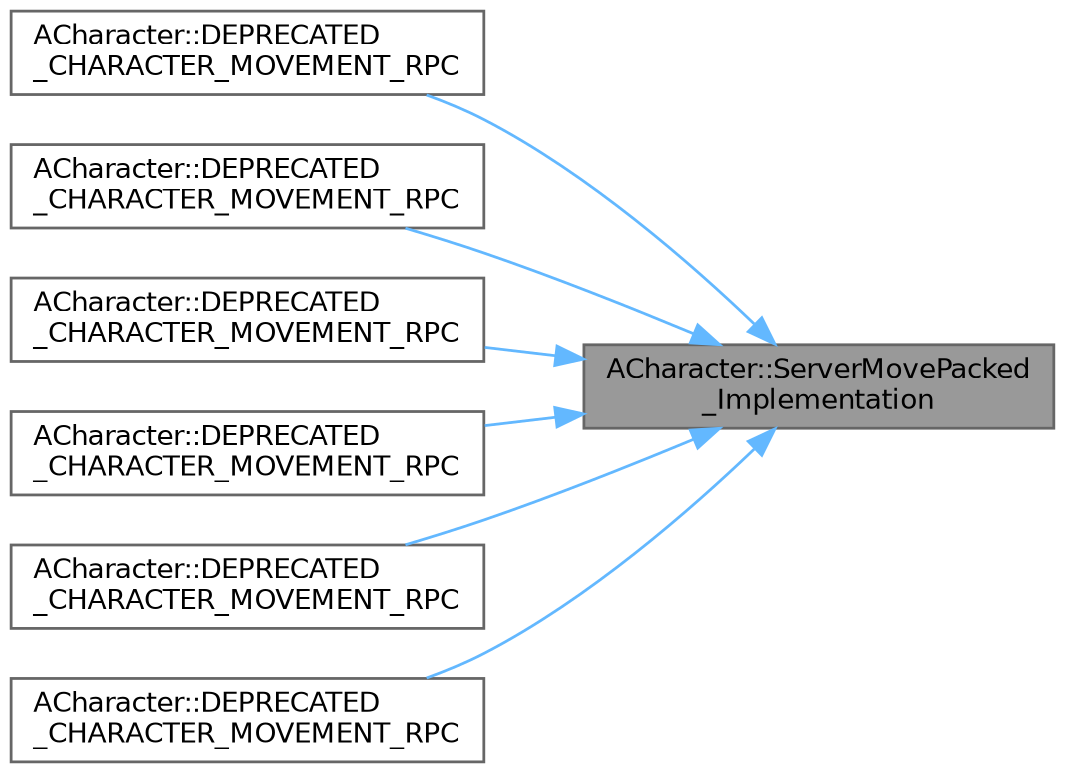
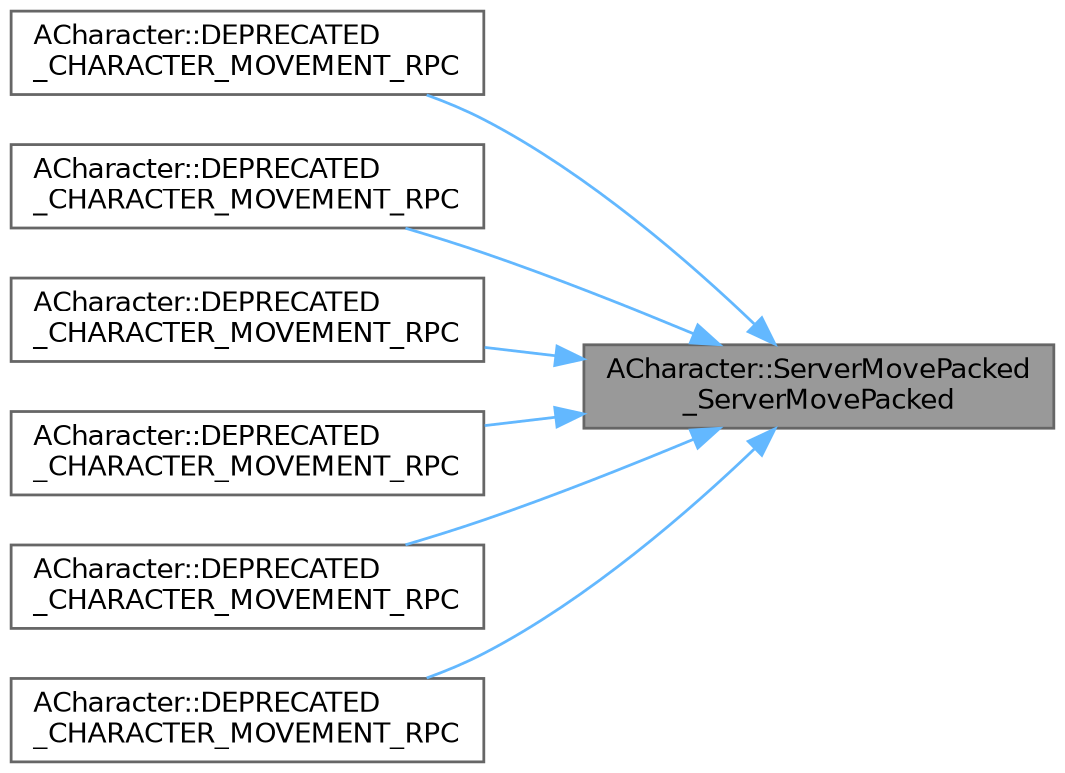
node "ACharacter::ServerMovePacked _Implementation": label "ACharacter::ServerMovePacked _Implementation" -> "ACharacter::ServerMovePacked _ServerMovePacked"
